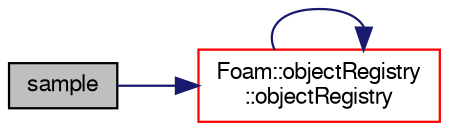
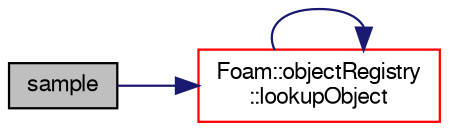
node "Foam::objectRegistry ::objectRegistry": label "Foam::objectRegistry ::objectRegistry" -> "Foam::objectRegistry ::lookupObject"
